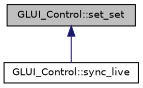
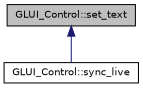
node "GLUI_Control::set_set": label "GLUI_Control::set_set" -> "GLUI_Control::set_text"
